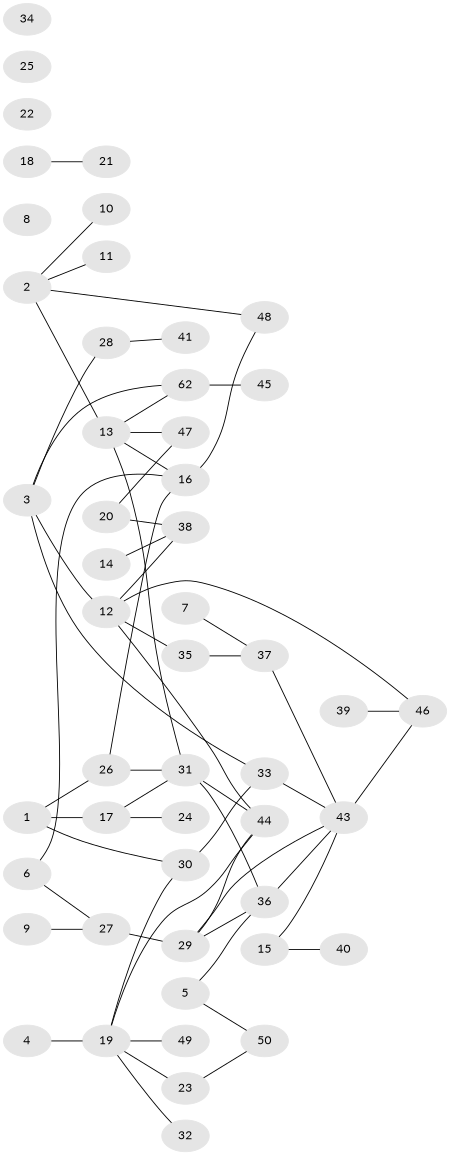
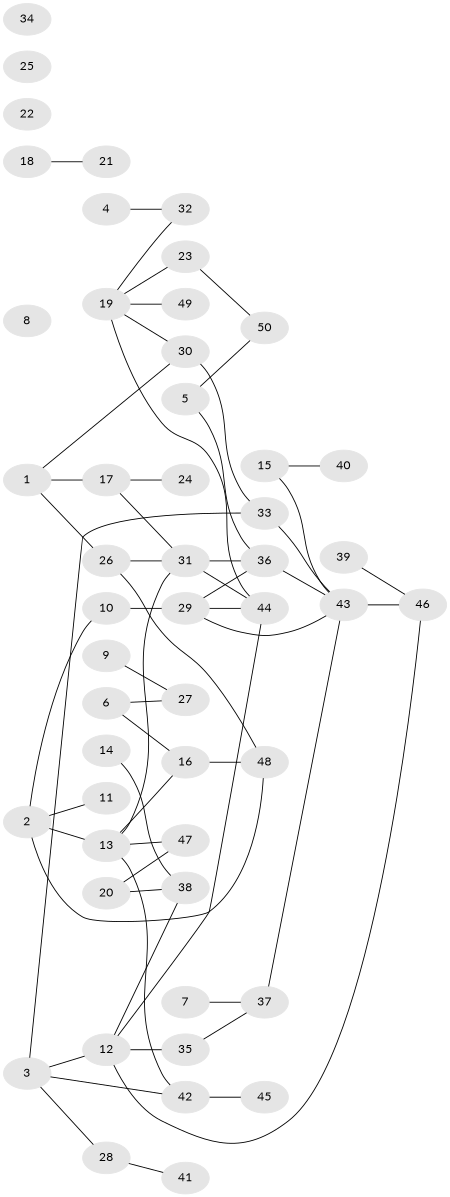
node "62": label "62" -> "42"
edge "16" -- "26": now "48" -- "26"
edge "27" -- "29": now "10" -- "29"
edge "4" -- "19": now "4" -- "32"
